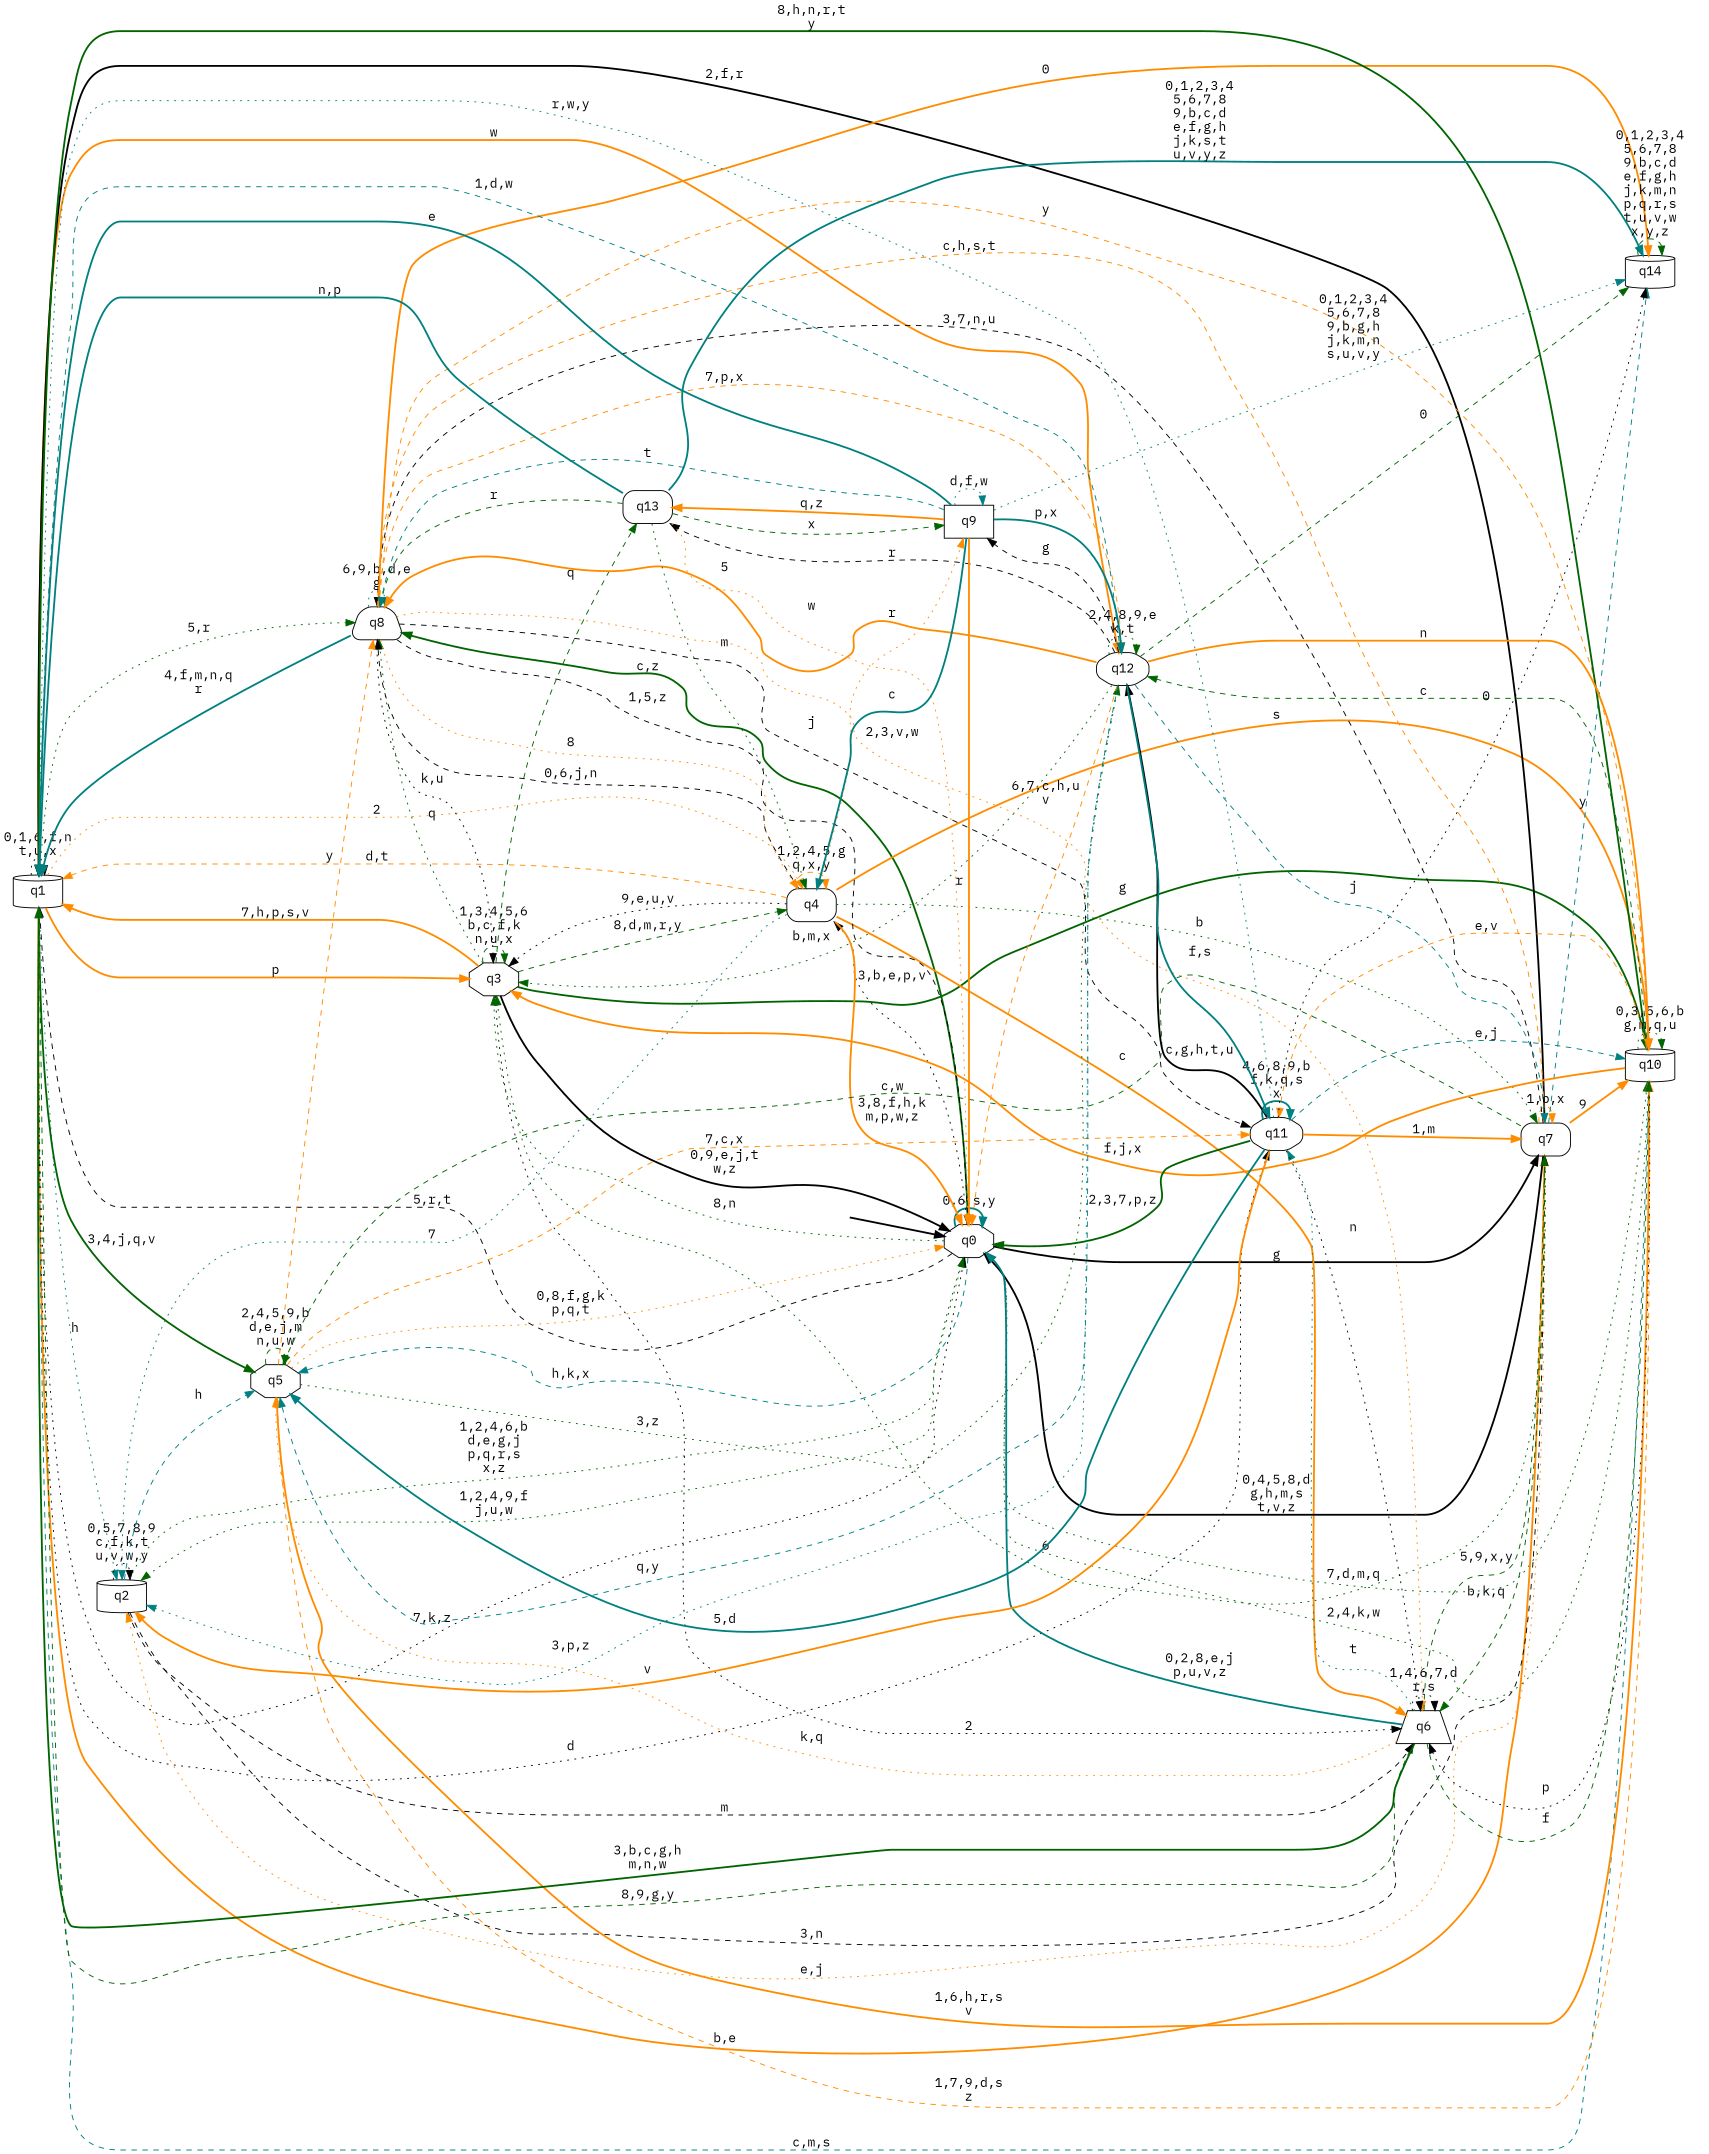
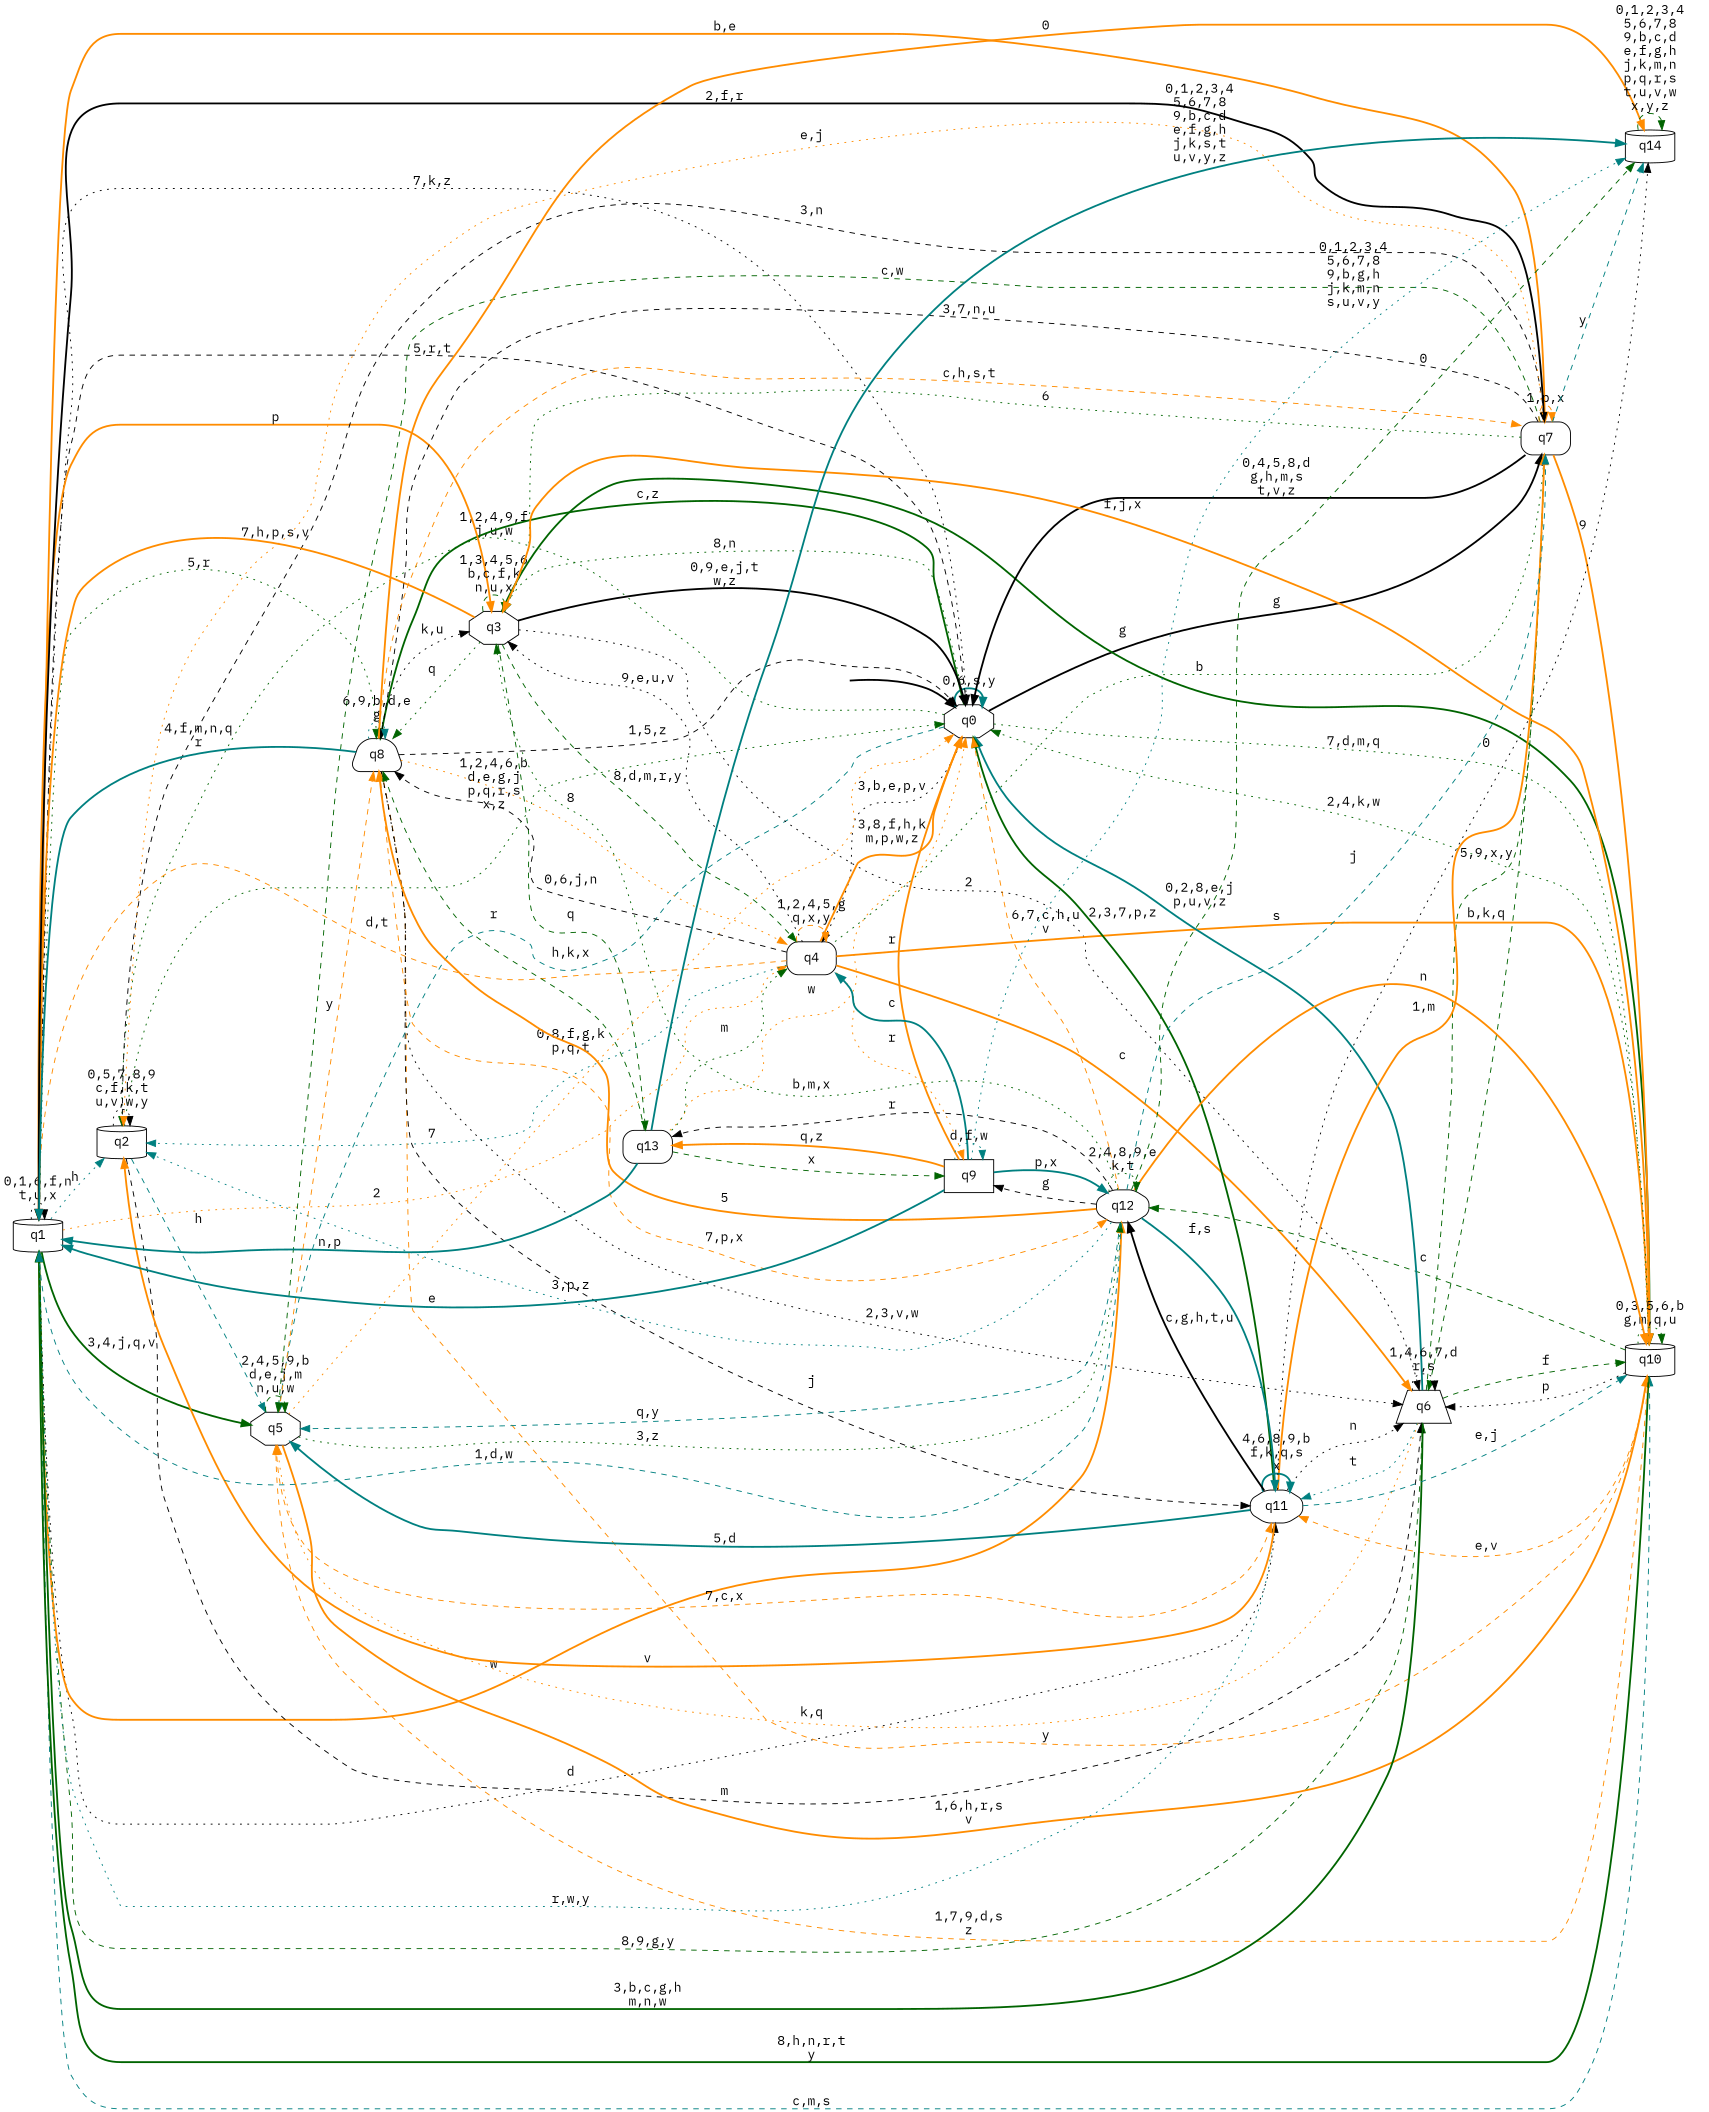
edge "q9" -> "q8": removed, label "t"
edge "q8" -> "q6": color darkorange -> black
